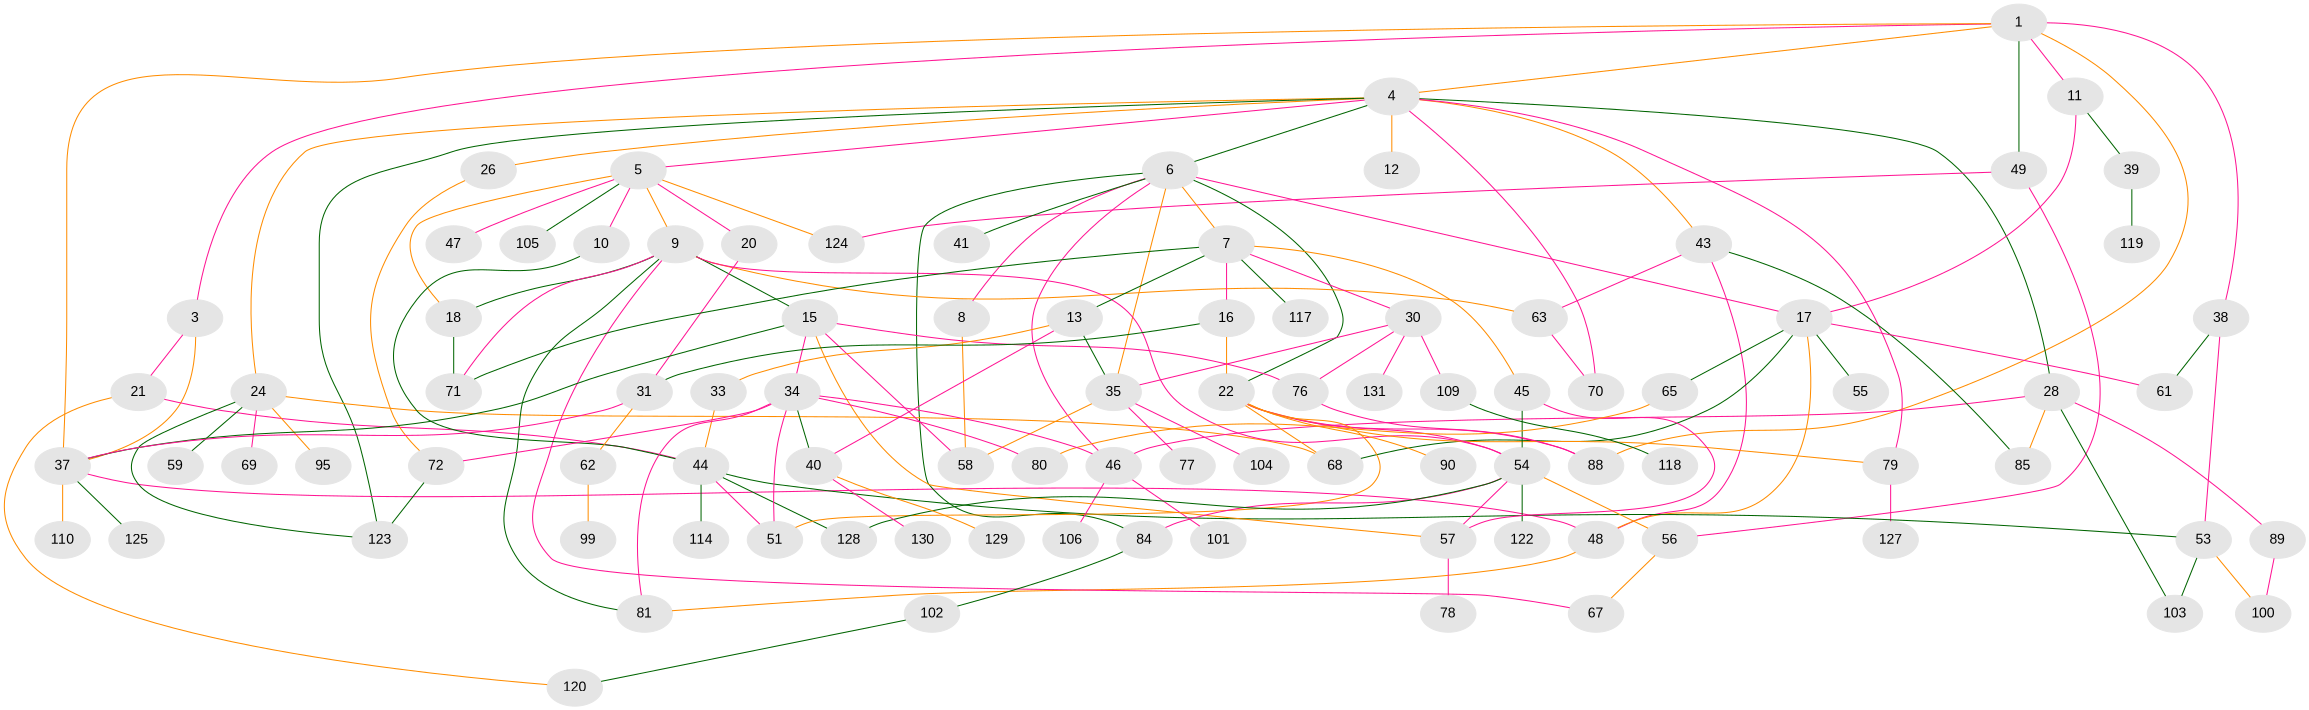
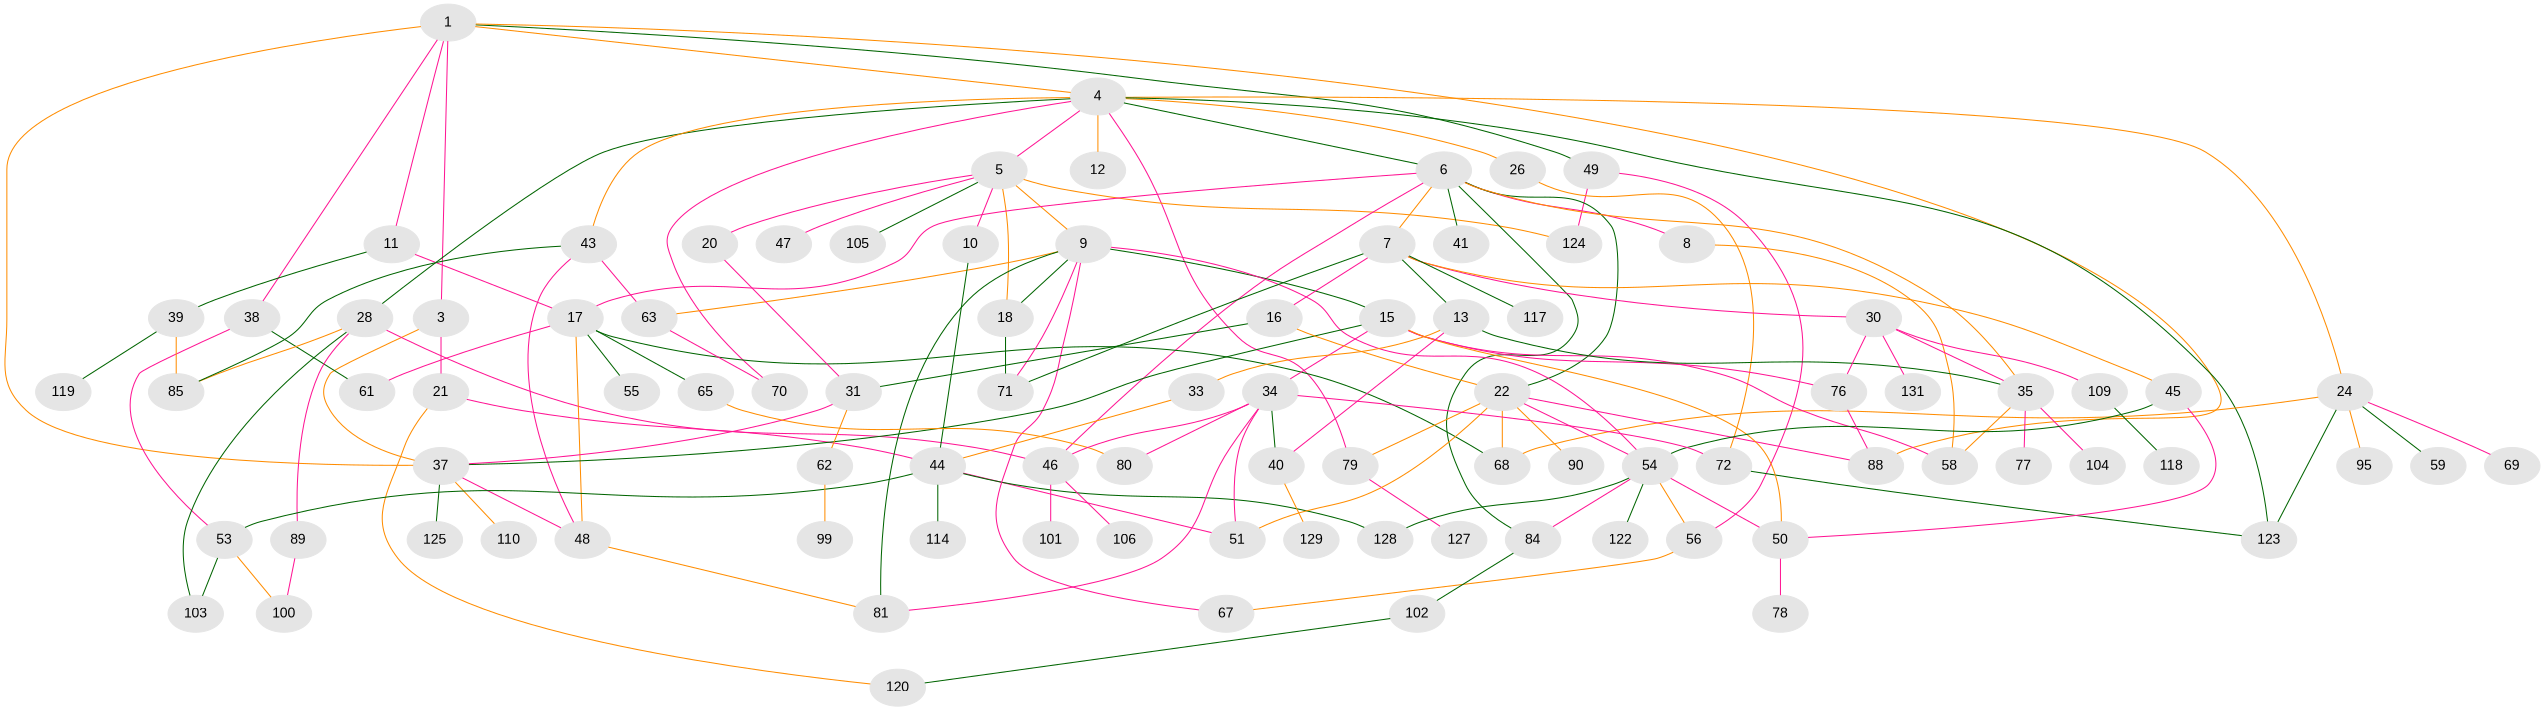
edge "39" -- "85": added
node "130": removed
node "57": label "57" -> "50"
